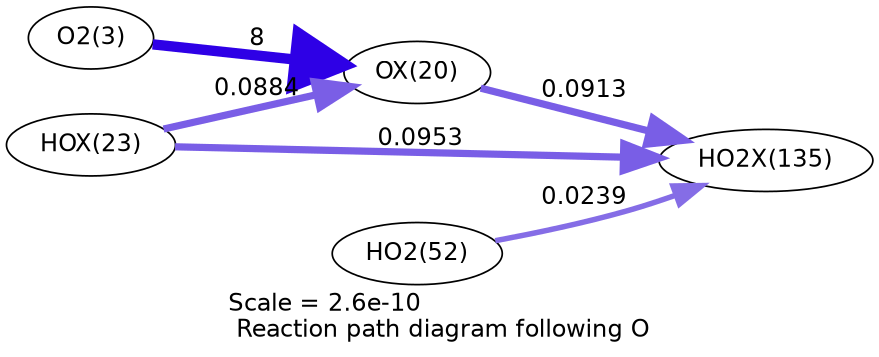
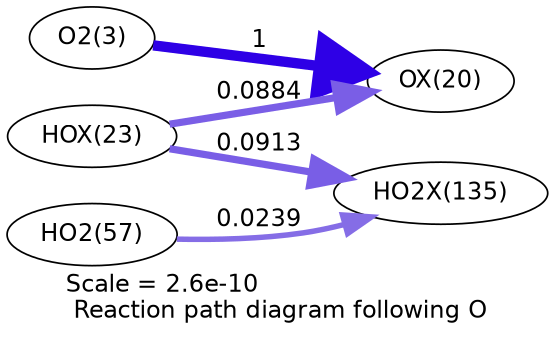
edge "O2(3)" -> "OX(20)": label " 8" -> " 1"
edge "OX(20)" -> "HO2X(135)": removed, label "0.0913"
edge "HOX(23)" -> "HO2X(135)": label " 0.0953" -> " 0.0913"
node "HO2(52)": label "HO2(52)" -> "HO2(57)"
